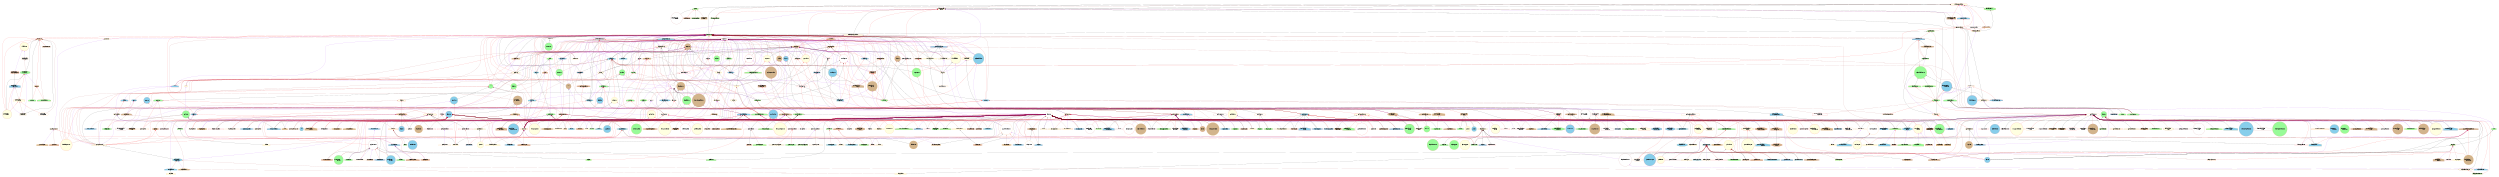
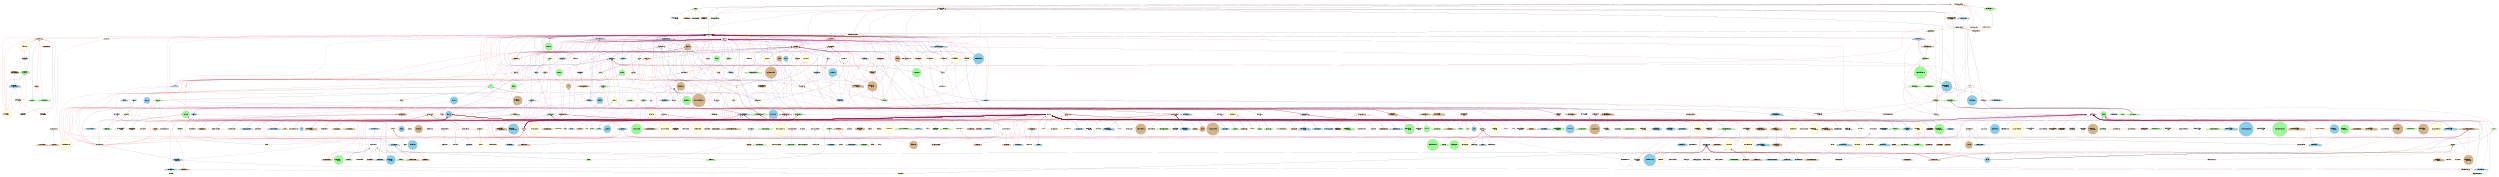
node "parallel_sort.hpp": fillcolor tan -> lightyellow
node "timed_thread_pool_executors _v1.cpp": added
